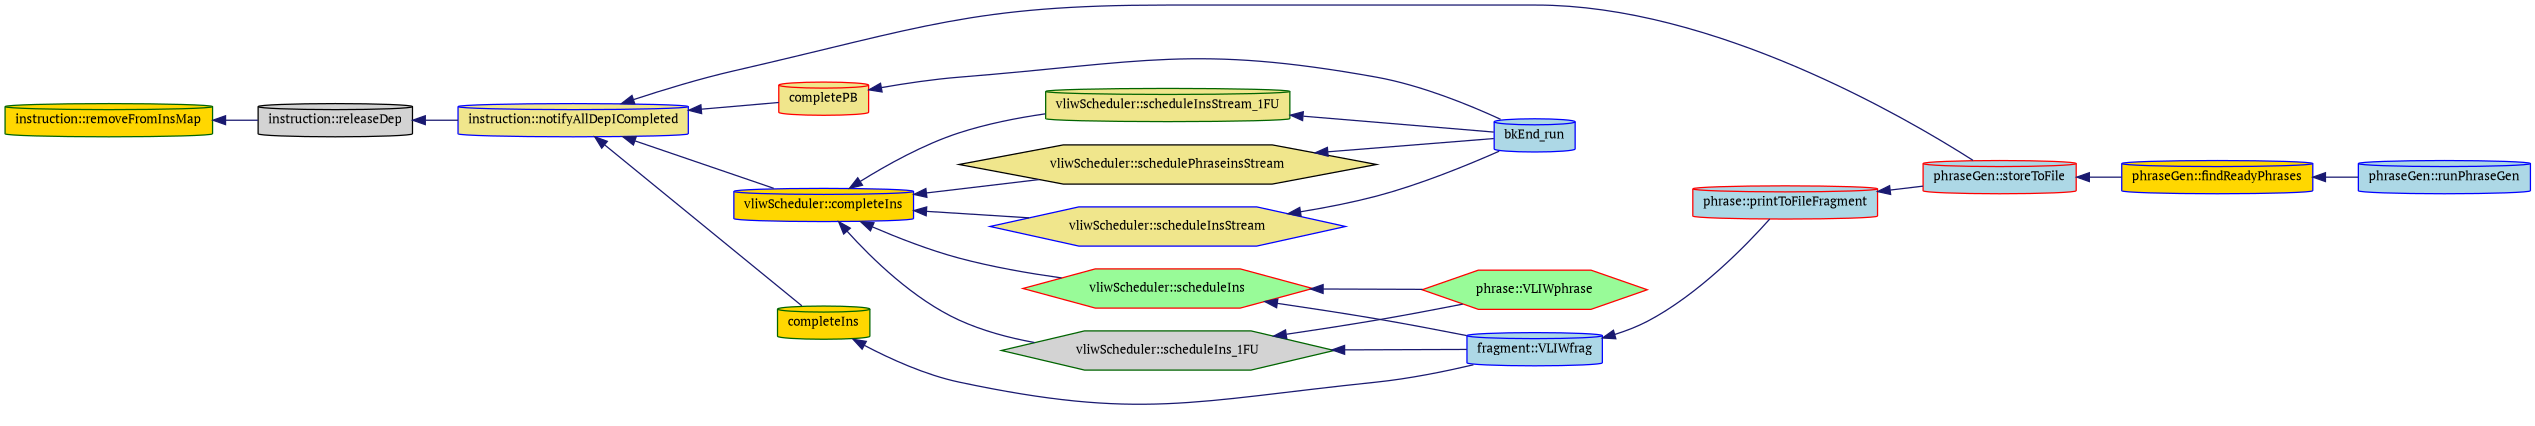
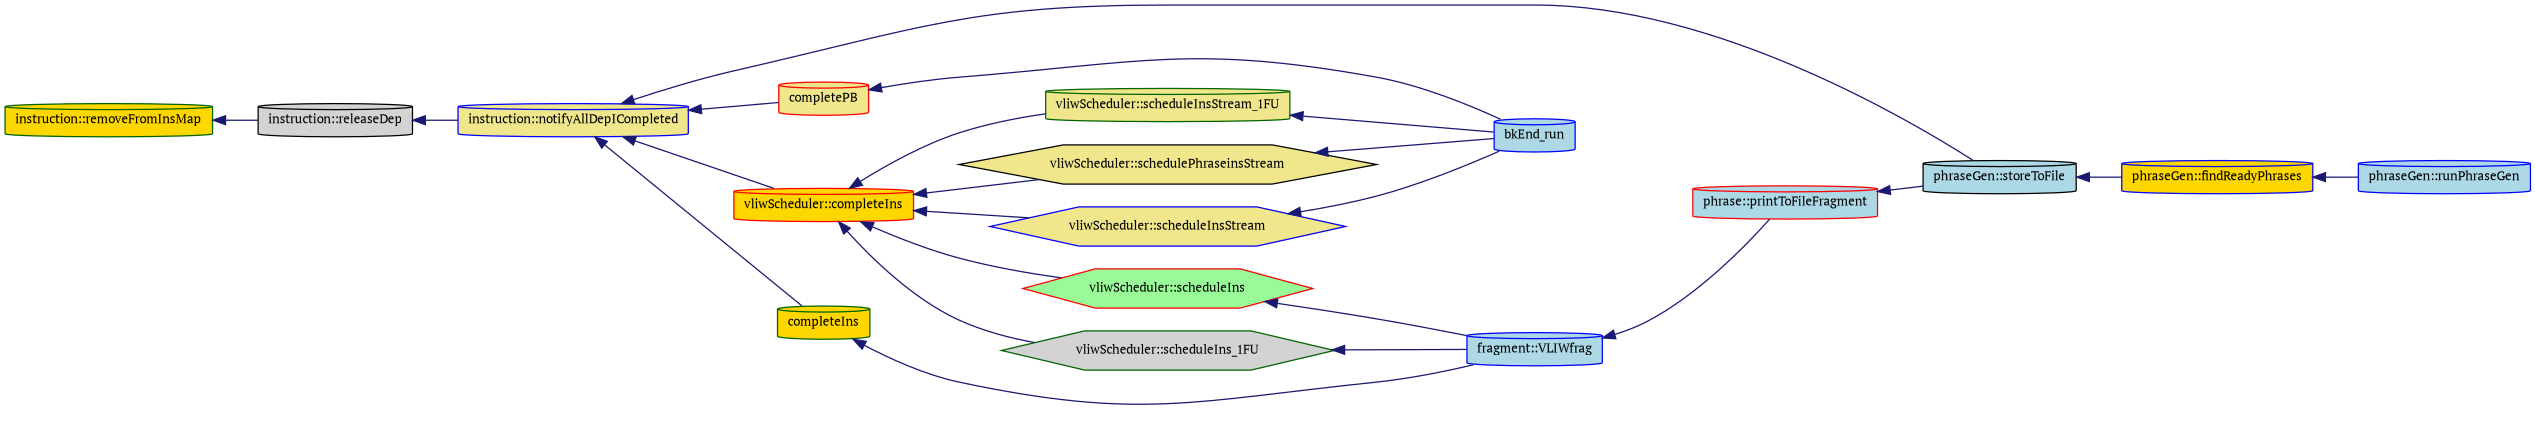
node "phraseGen::storeToFile": color red -> black
node "vliwScheduler::completeIns": color blue -> red
node "phrase::VLIWphrase": removed
